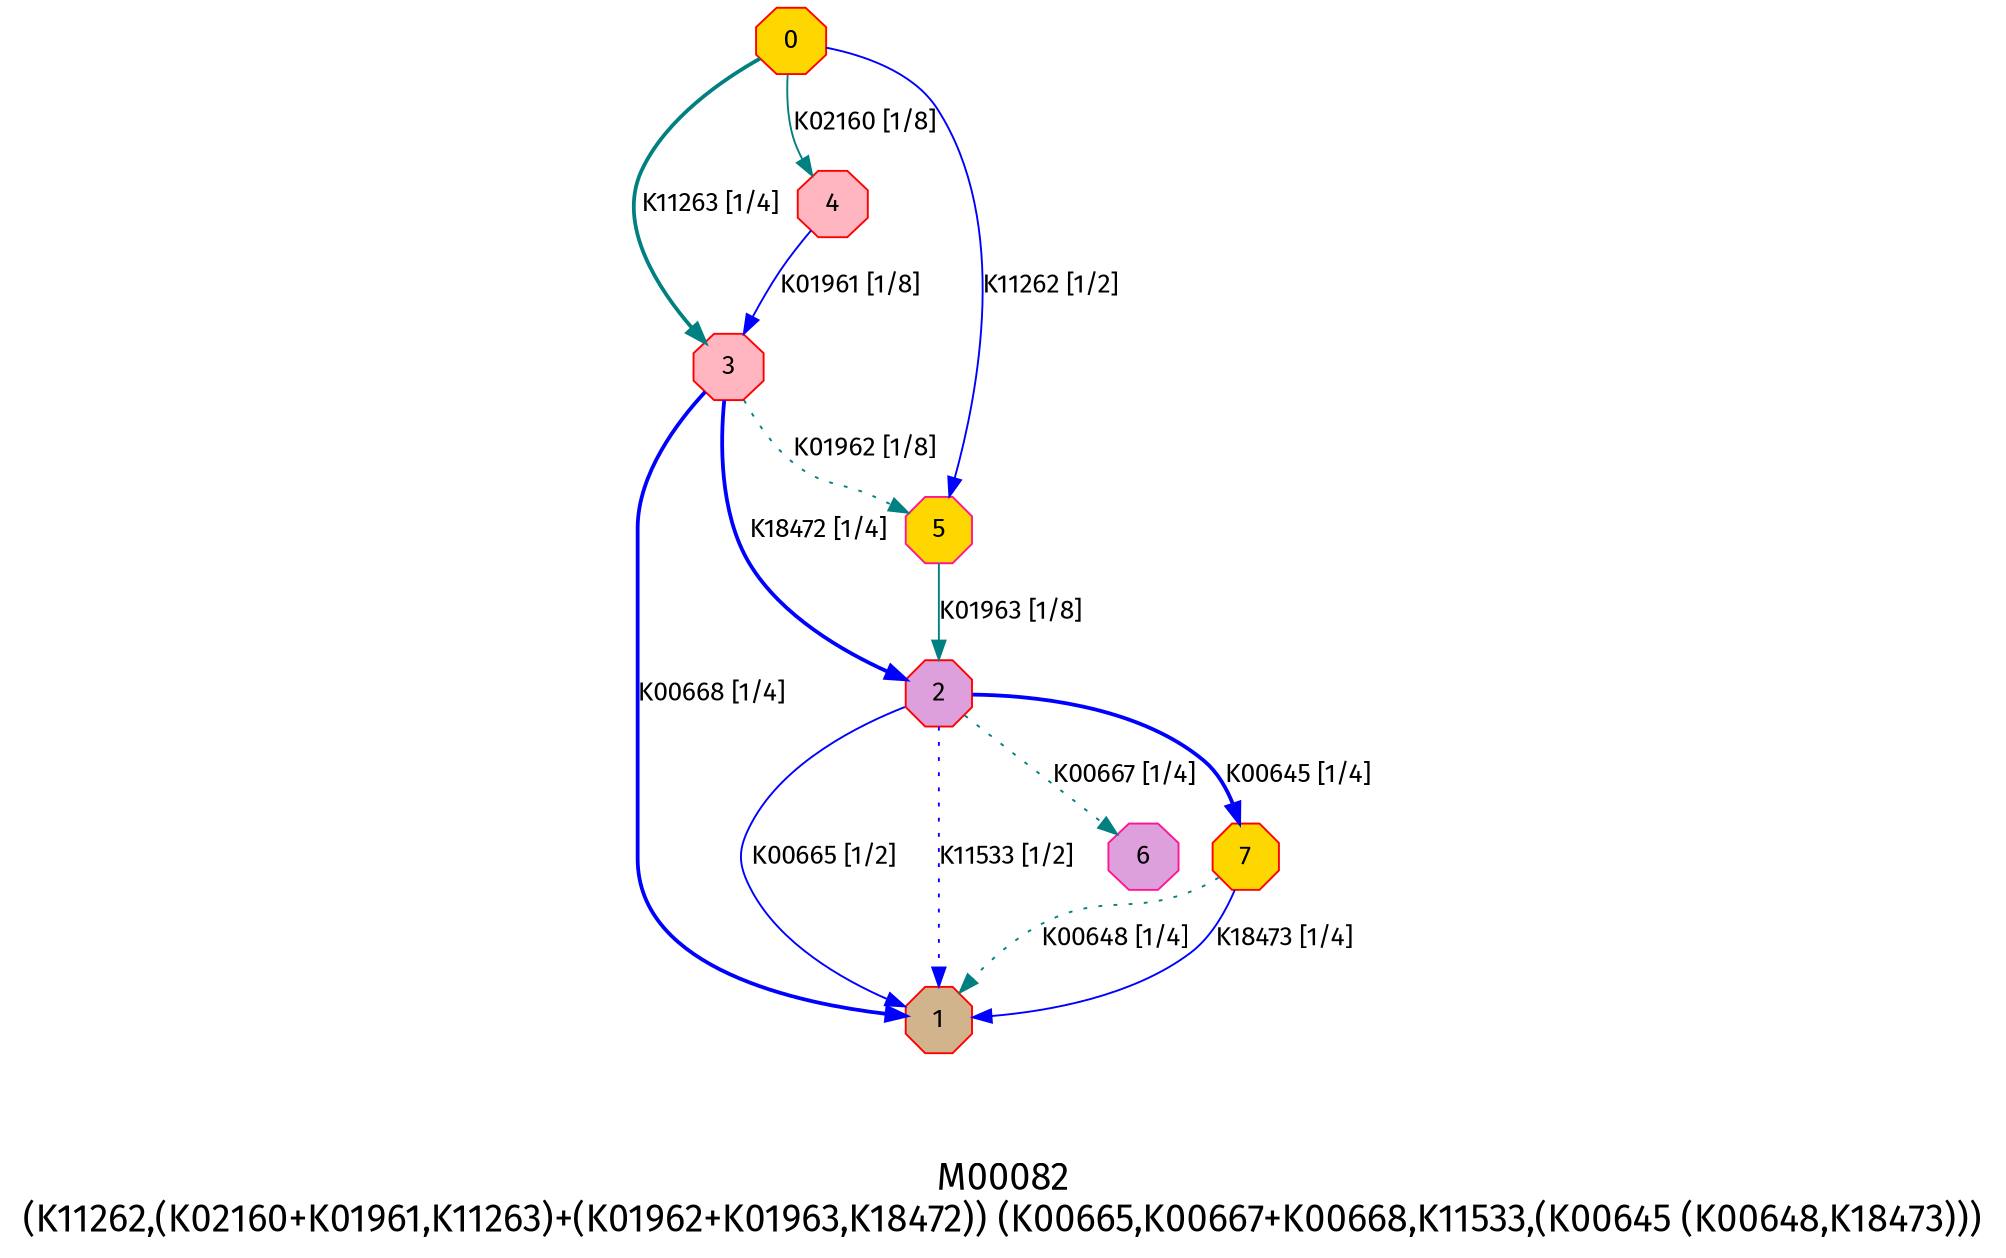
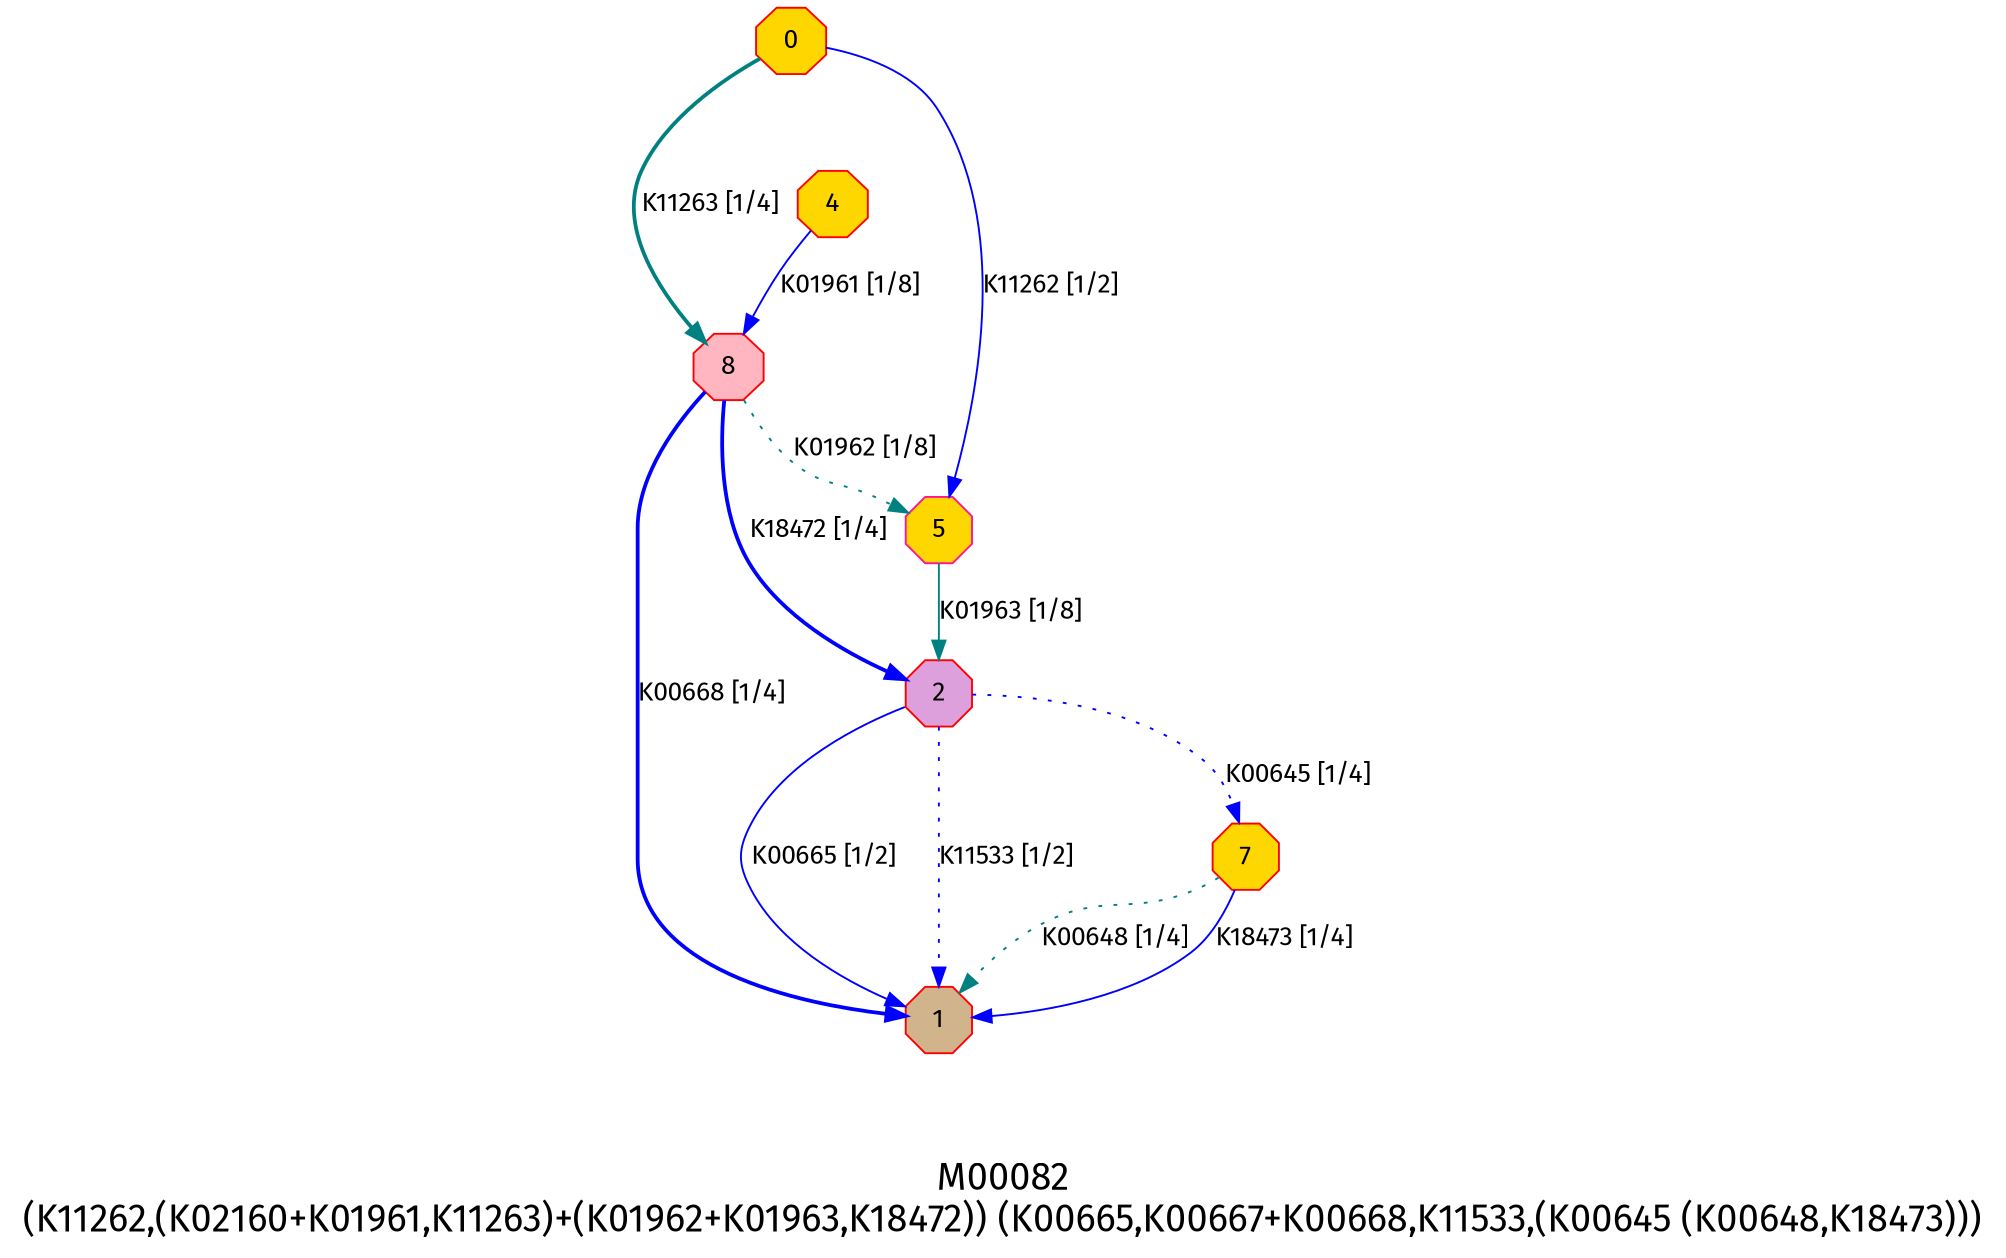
edge "0" -> "4": removed, label "K02160 [1/8]"
node "4": fillcolor lightpink -> gold
node "3": label "3" -> "8"
edge "2" -> "7": style bold -> dotted
node "6": removed
